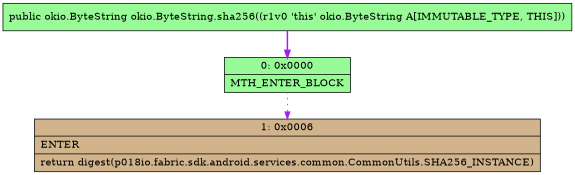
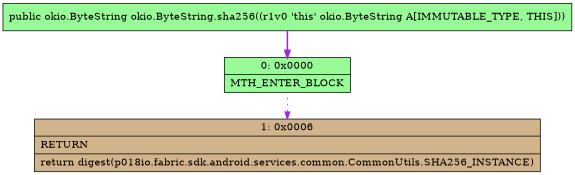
node "1: 0x0006": text "ENTER" -> "RETURN"
